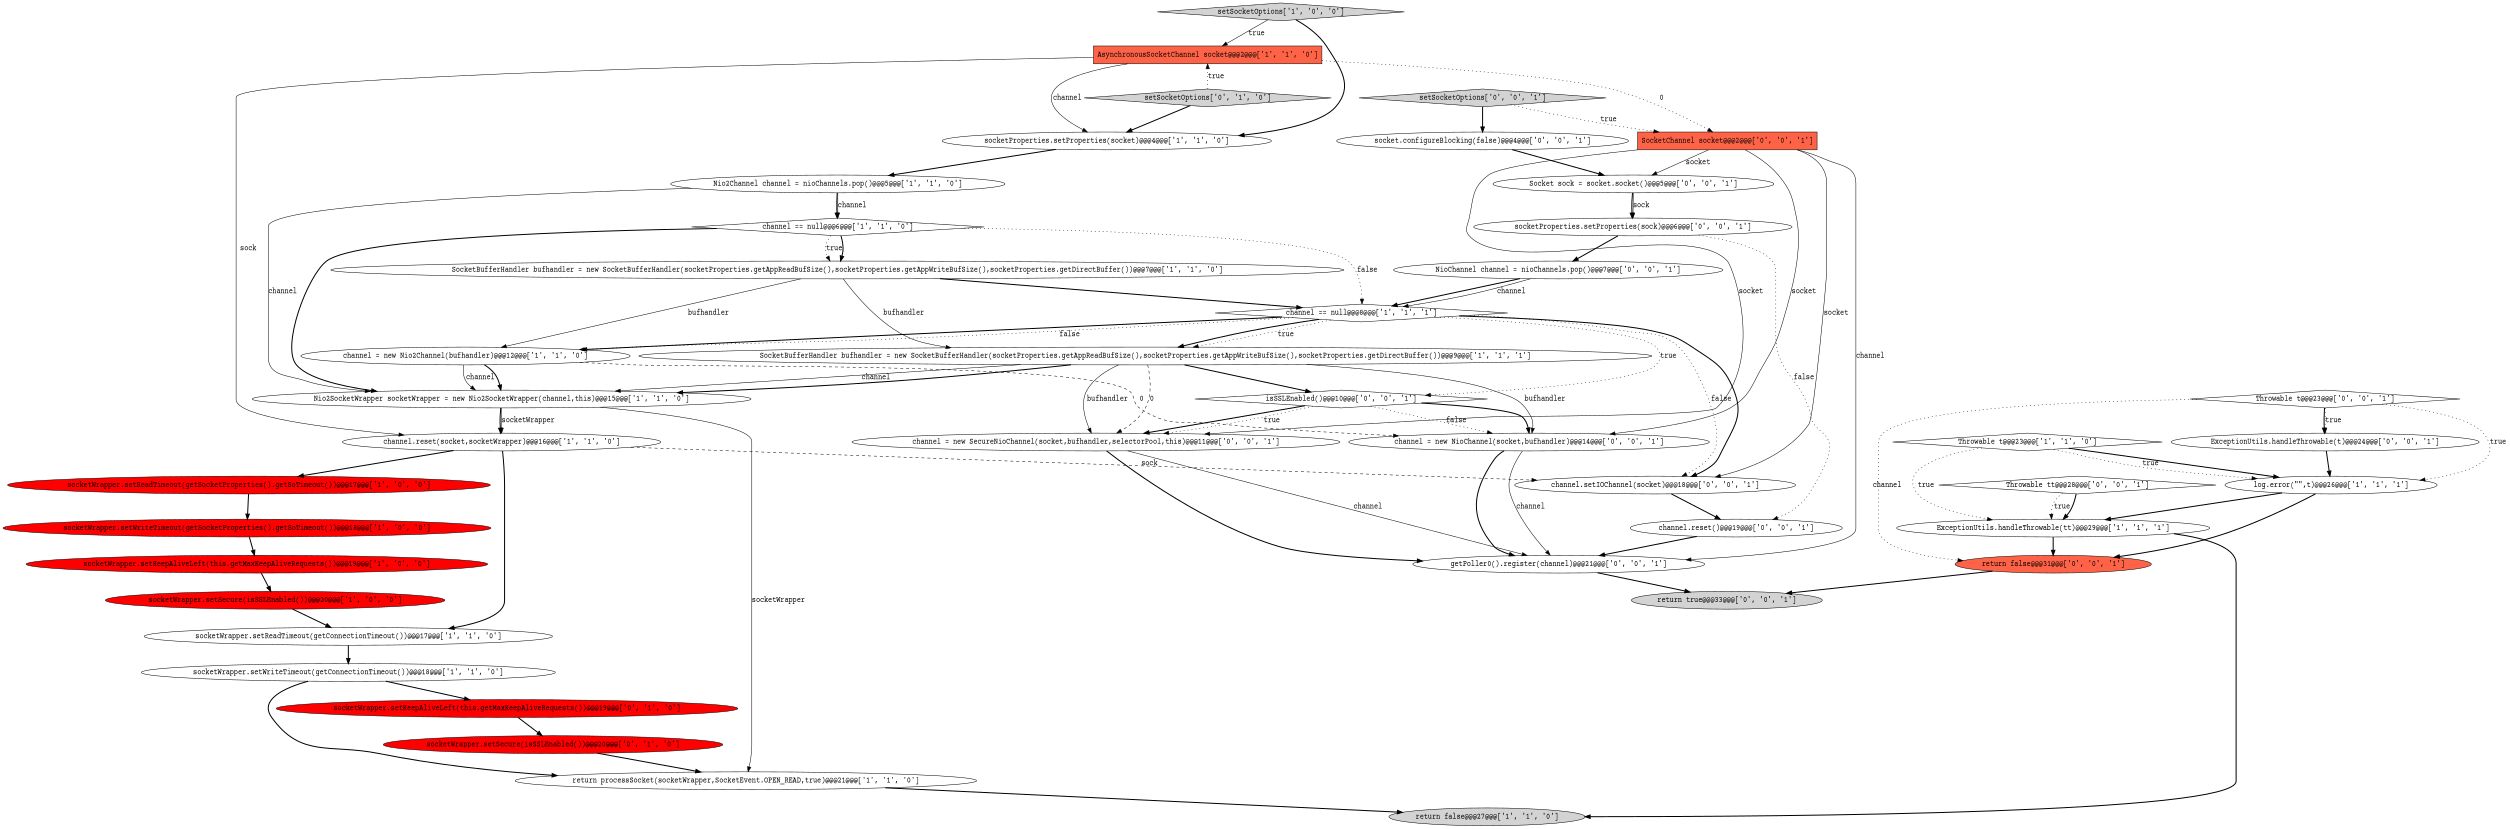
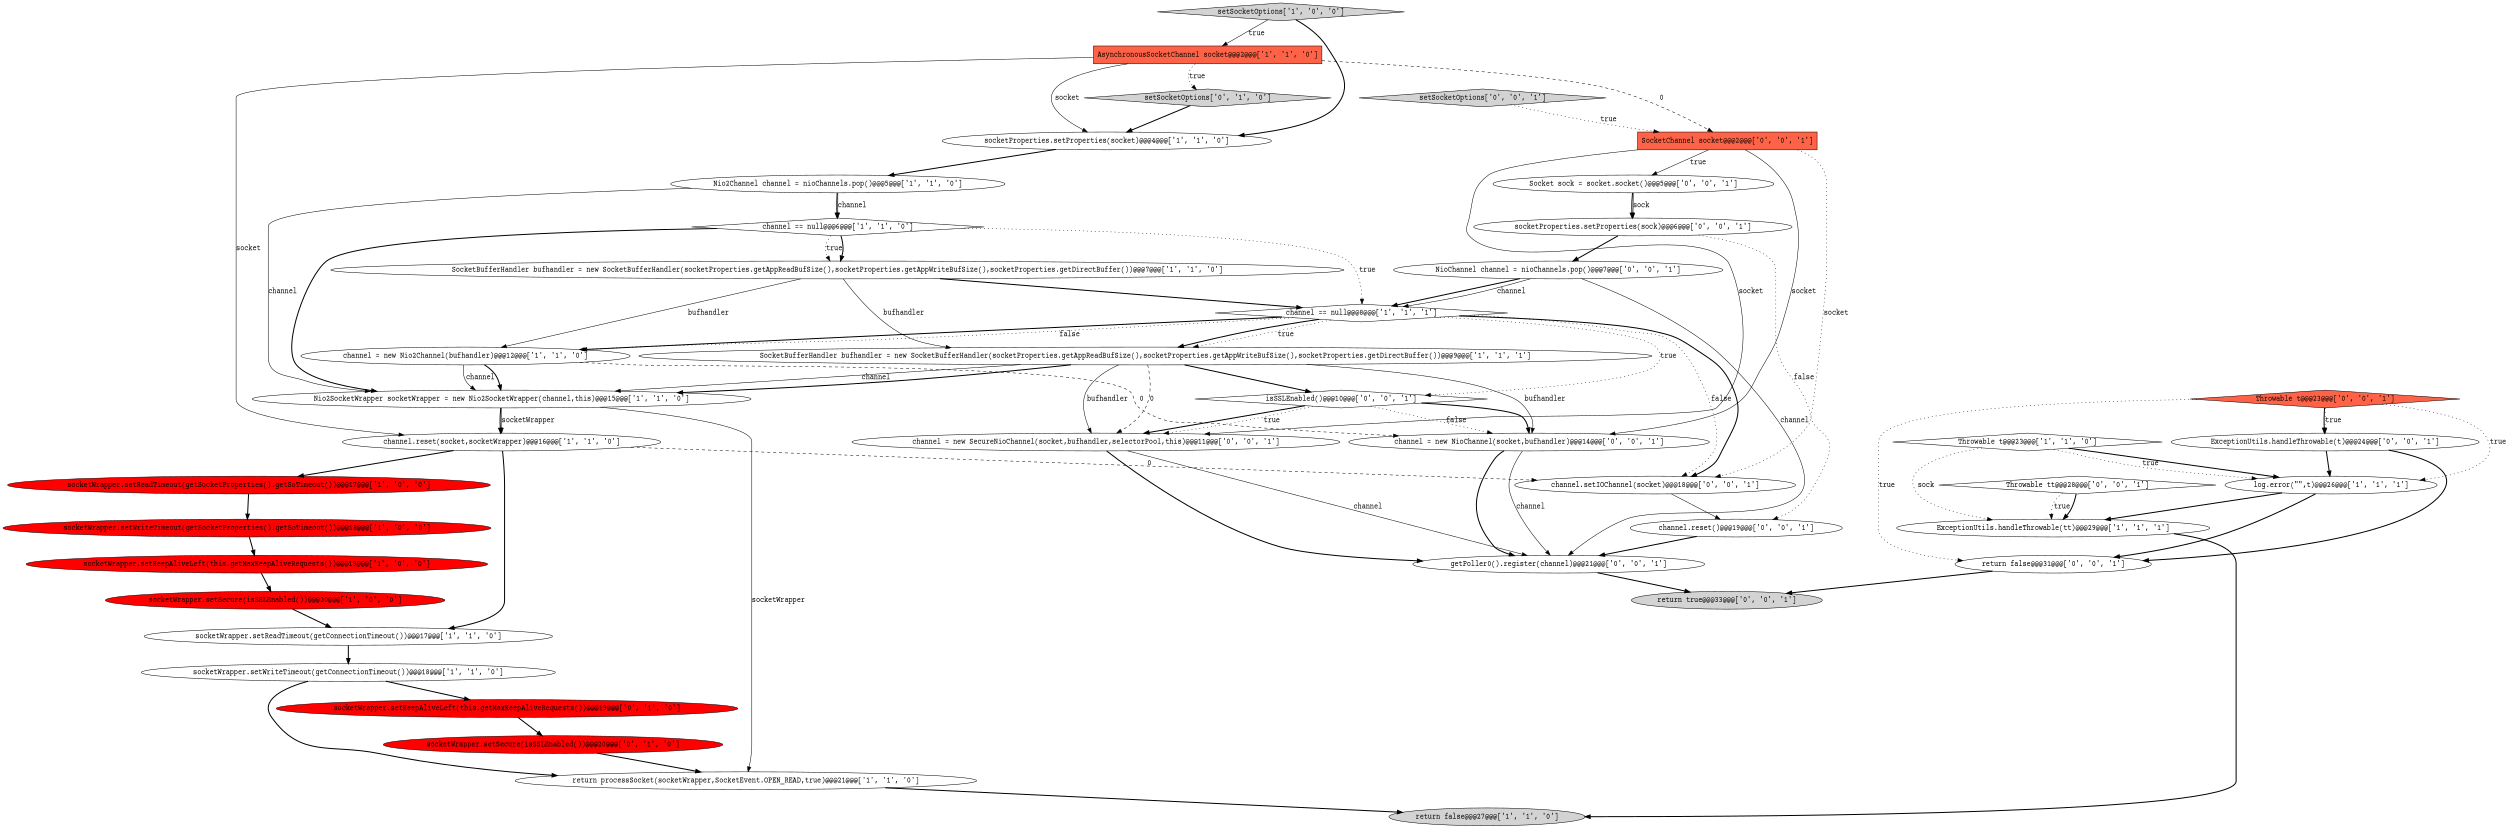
edge "AsynchronousSocketChannel socket@@@2@@@['1', '1', '0']" -> "SocketChannel socket@@@2@@@['0', '0', '1']": style dotted -> dashed
edge "setSocketOptions['0', '1', '0']" -> "AsynchronousSocketChannel socket@@@2@@@['1', '1', '0']": reversed
edge "AsynchronousSocketChannel socket@@@2@@@['1', '1', '0']" -> "socketProperties.setProperties(socket)@@@4@@@['1', '1', '0']": label "channel" -> "socket"
node "socket.configureBlocking(false)@@@4@@@['0', '0', '1']": removed
edge "SocketChannel socket@@@2@@@['0', '0', '1']" -> "Socket sock = socket.socket()@@@5@@@['0', '0', '1']": label "socket" -> "true"
edge "AsynchronousSocketChannel socket@@@2@@@['1', '1', '0']" -> "channel.reset(socket,socketWrapper)@@@16@@@['1', '1', '0']": label "sock" -> "socket"
edge "channel == null@@@6@@@['1', '1', '0']" -> "channel == null@@@8@@@['1', '1', '1']": label "false" -> "true"
edge "SocketChannel socket@@@2@@@['0', '0', '1']" -> "channel.setIOChannel(socket)@@@18@@@['0', '0', '1']": style solid -> dotted
node "Throwable t@@@23@@@['0', '0', '1']": fillcolor white -> tomato
edge "SocketChannel socket@@@2@@@['0', '0', '1']" -> "getPoller0().register(channel)@@@21@@@['0', '0', '1']": now "NioChannel channel = nioChannels.pop()@@@7@@@['0', '0', '1']" -> "getPoller0().register(channel)@@@21@@@['0', '0', '1']"
edge "channel.reset(socket,socketWrapper)@@@16@@@['1', '1', '0']" -> "channel.setIOChannel(socket)@@@18@@@['0', '0', '1']": label "sock" -> "0"
edge "Throwable t@@@23@@@['0', '0', '1']" -> "return false@@@31@@@['0', '0', '1']": label "channel" -> "true"
edge "Throwable t@@@23@@@['1', '1', '0']" -> "ExceptionUtils.handleThrowable(tt)@@@29@@@['1', '1', '1']": label "true" -> "sock"
edge "channel.setIOChannel(socket)@@@18@@@['0', '0', '1']" -> "channel.reset()@@@19@@@['0', '0', '1']": style bold -> solid
edge "ExceptionUtils.handleThrowable(tt)@@@29@@@['1', '1', '1']" -> "return false@@@31@@@['0', '0', '1']": now "ExceptionUtils.handleThrowable(t)@@@24@@@['0', '0', '1']" -> "return false@@@31@@@['0', '0', '1']"
node "return false@@@31@@@['0', '0', '1']": fillcolor tomato -> white
